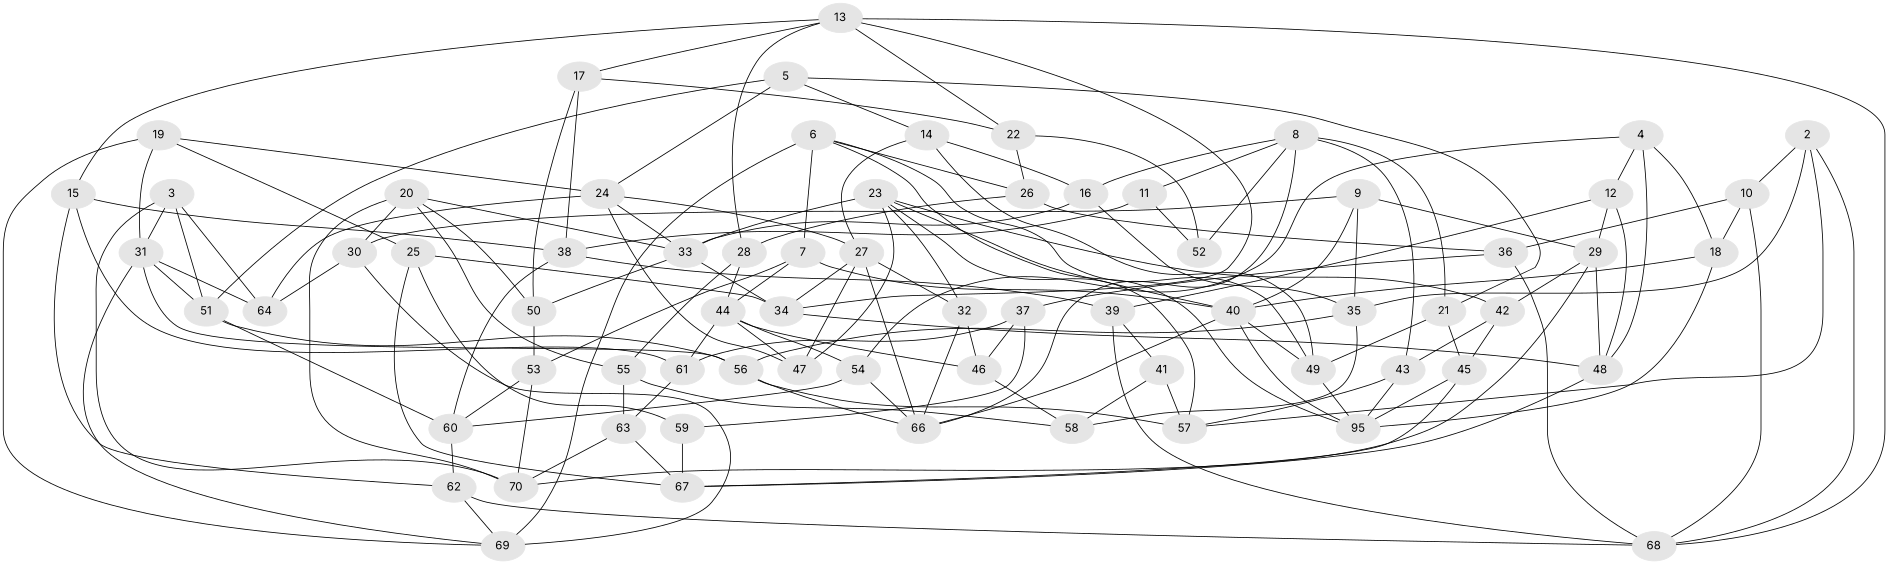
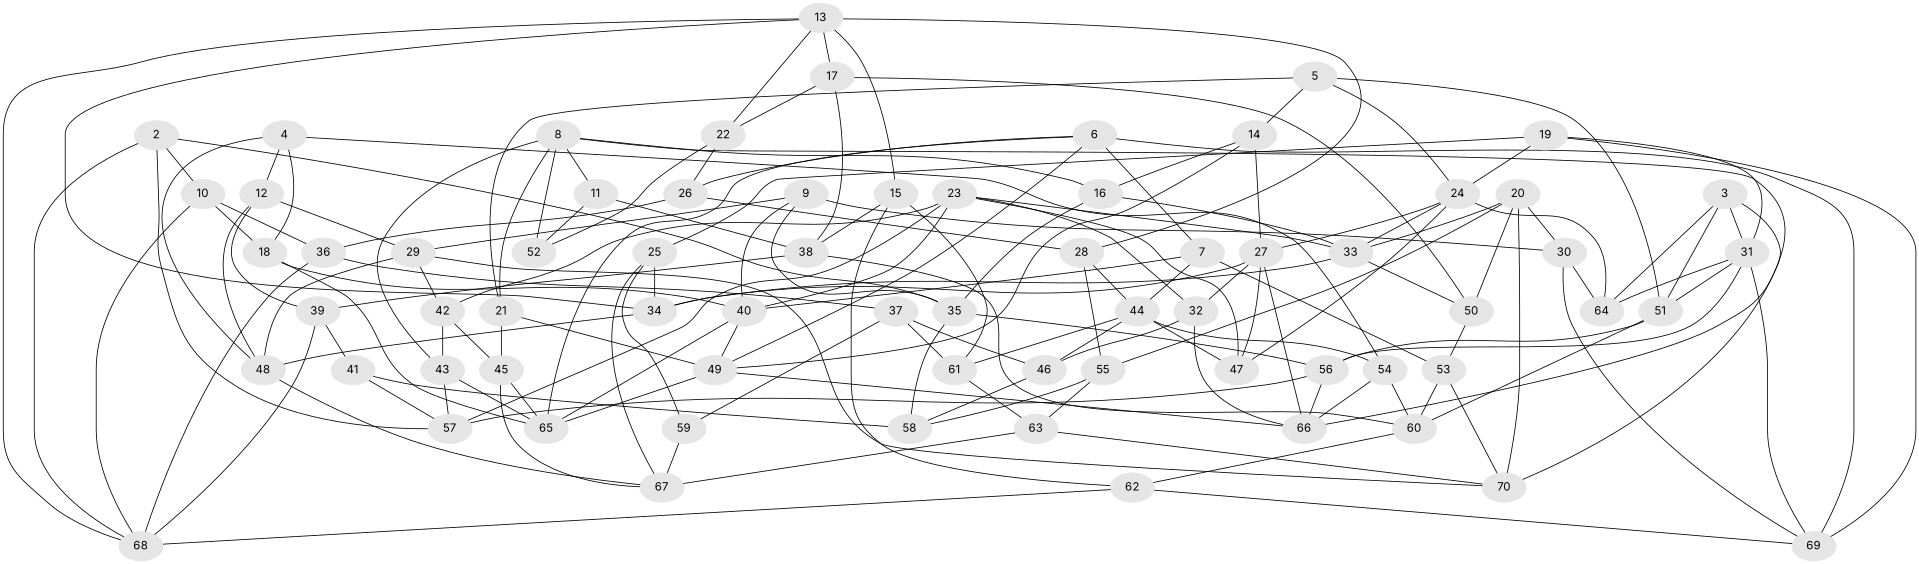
edge "40" -- "66": now "49" -- "66"
node "95": label "95" -> "65"
